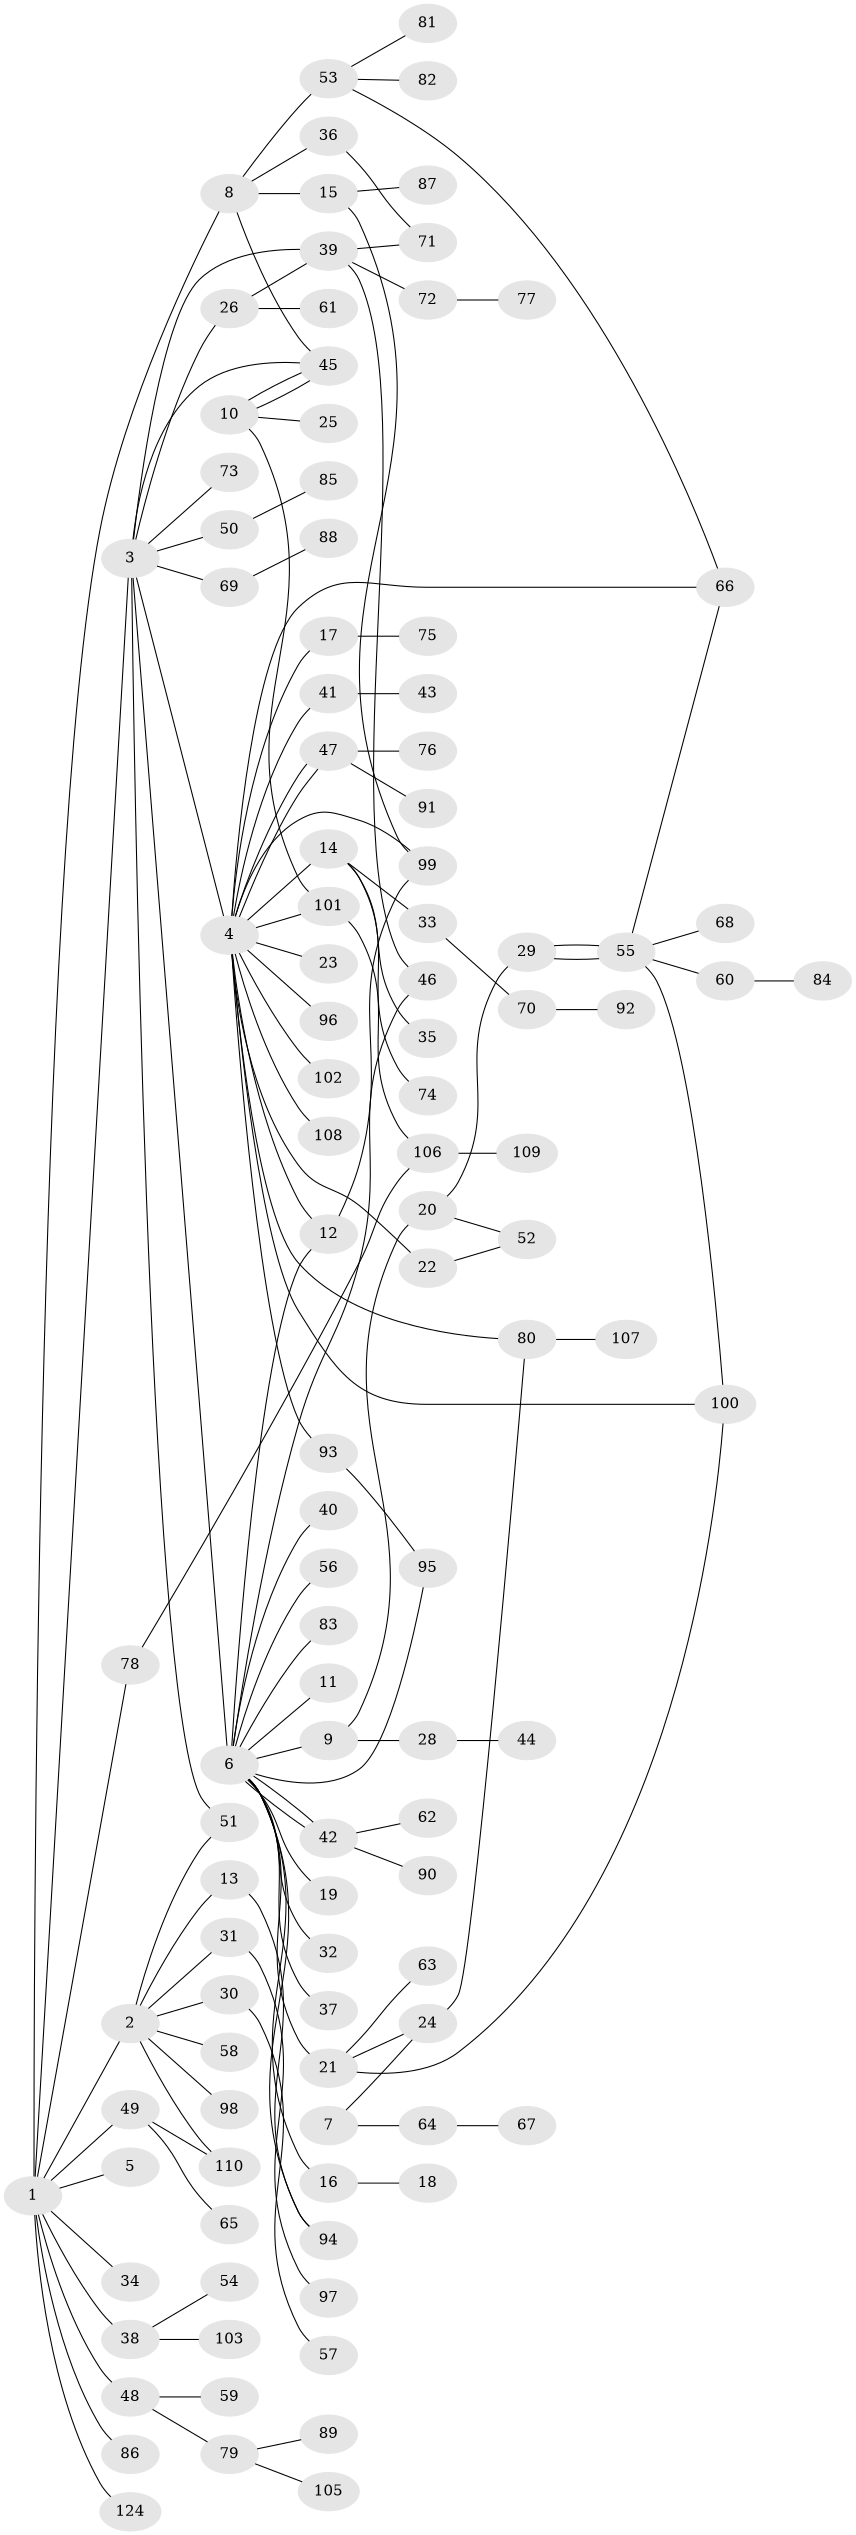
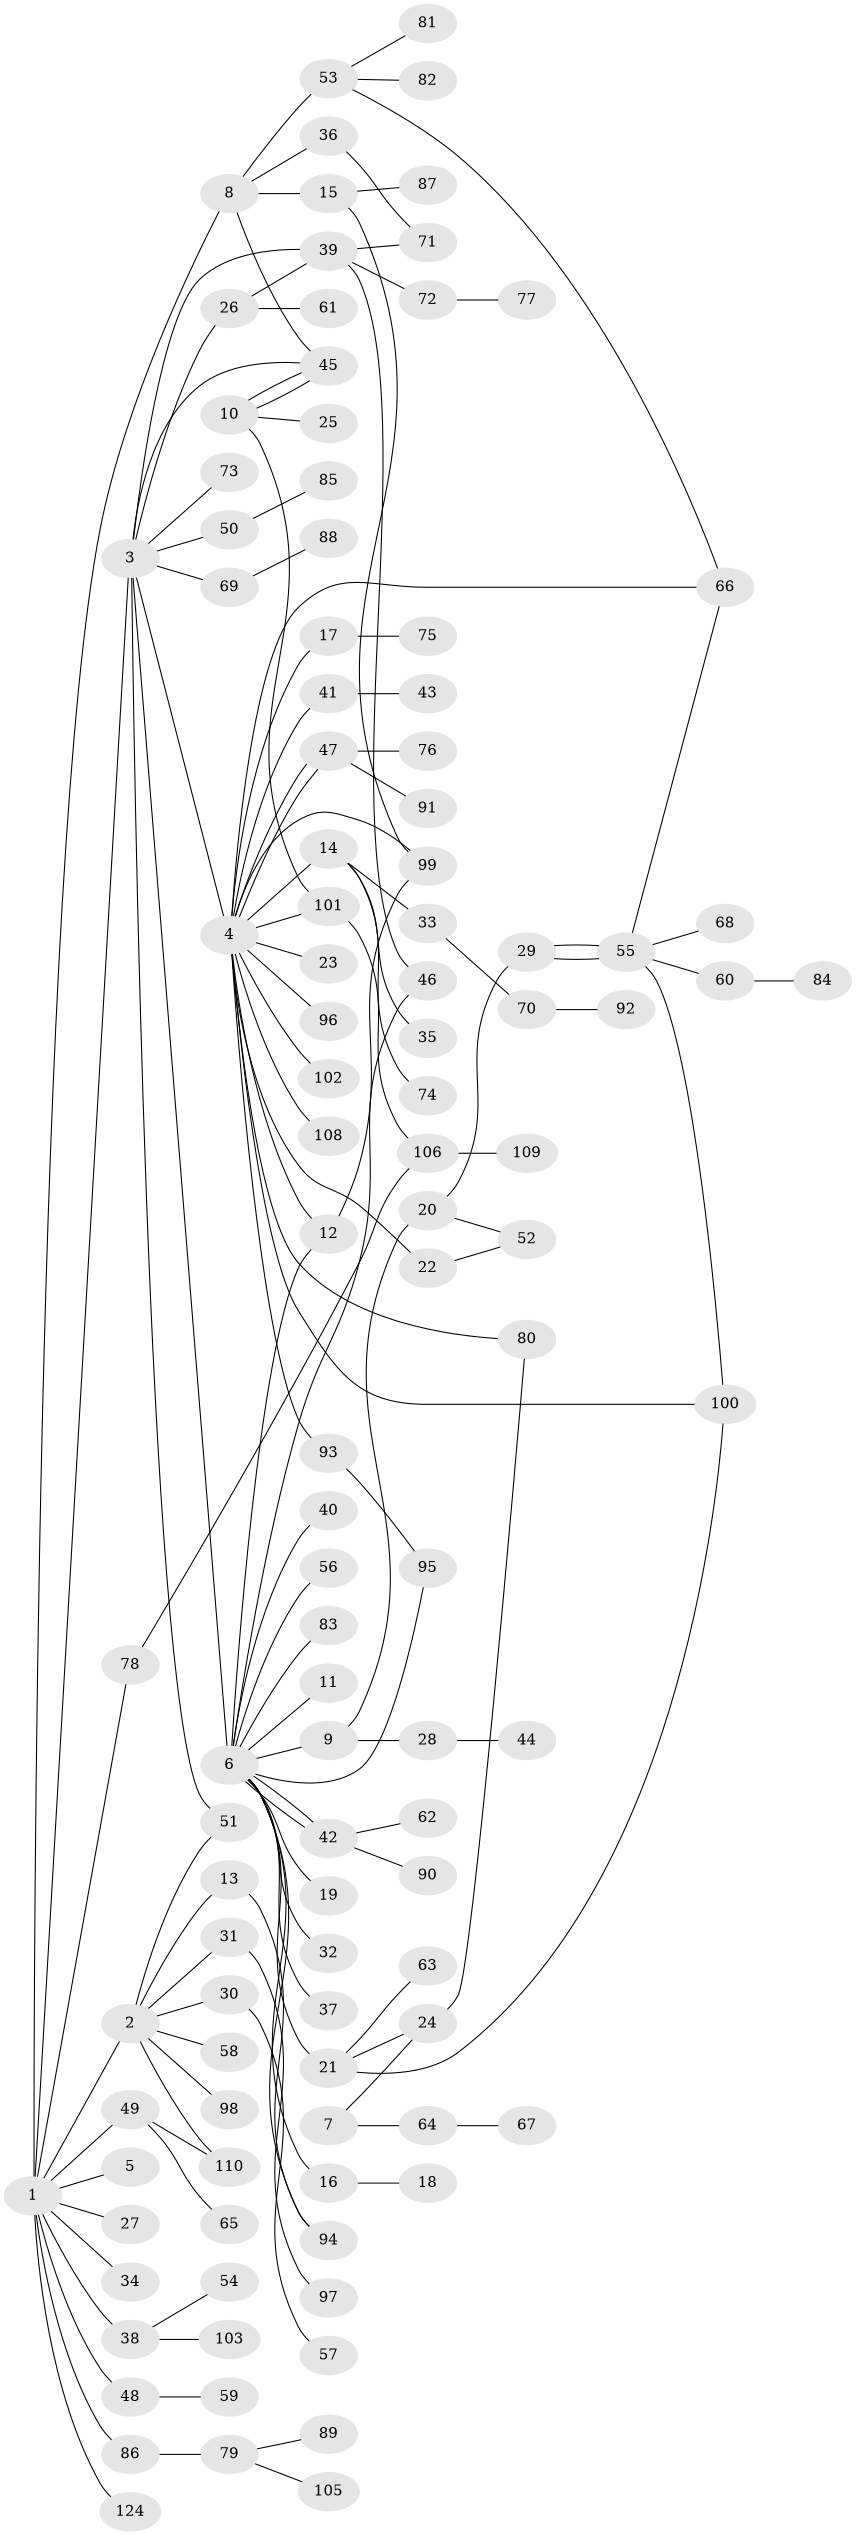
node "107": removed
node "27": added
edge "48" -- "79": now "86" -- "79"
